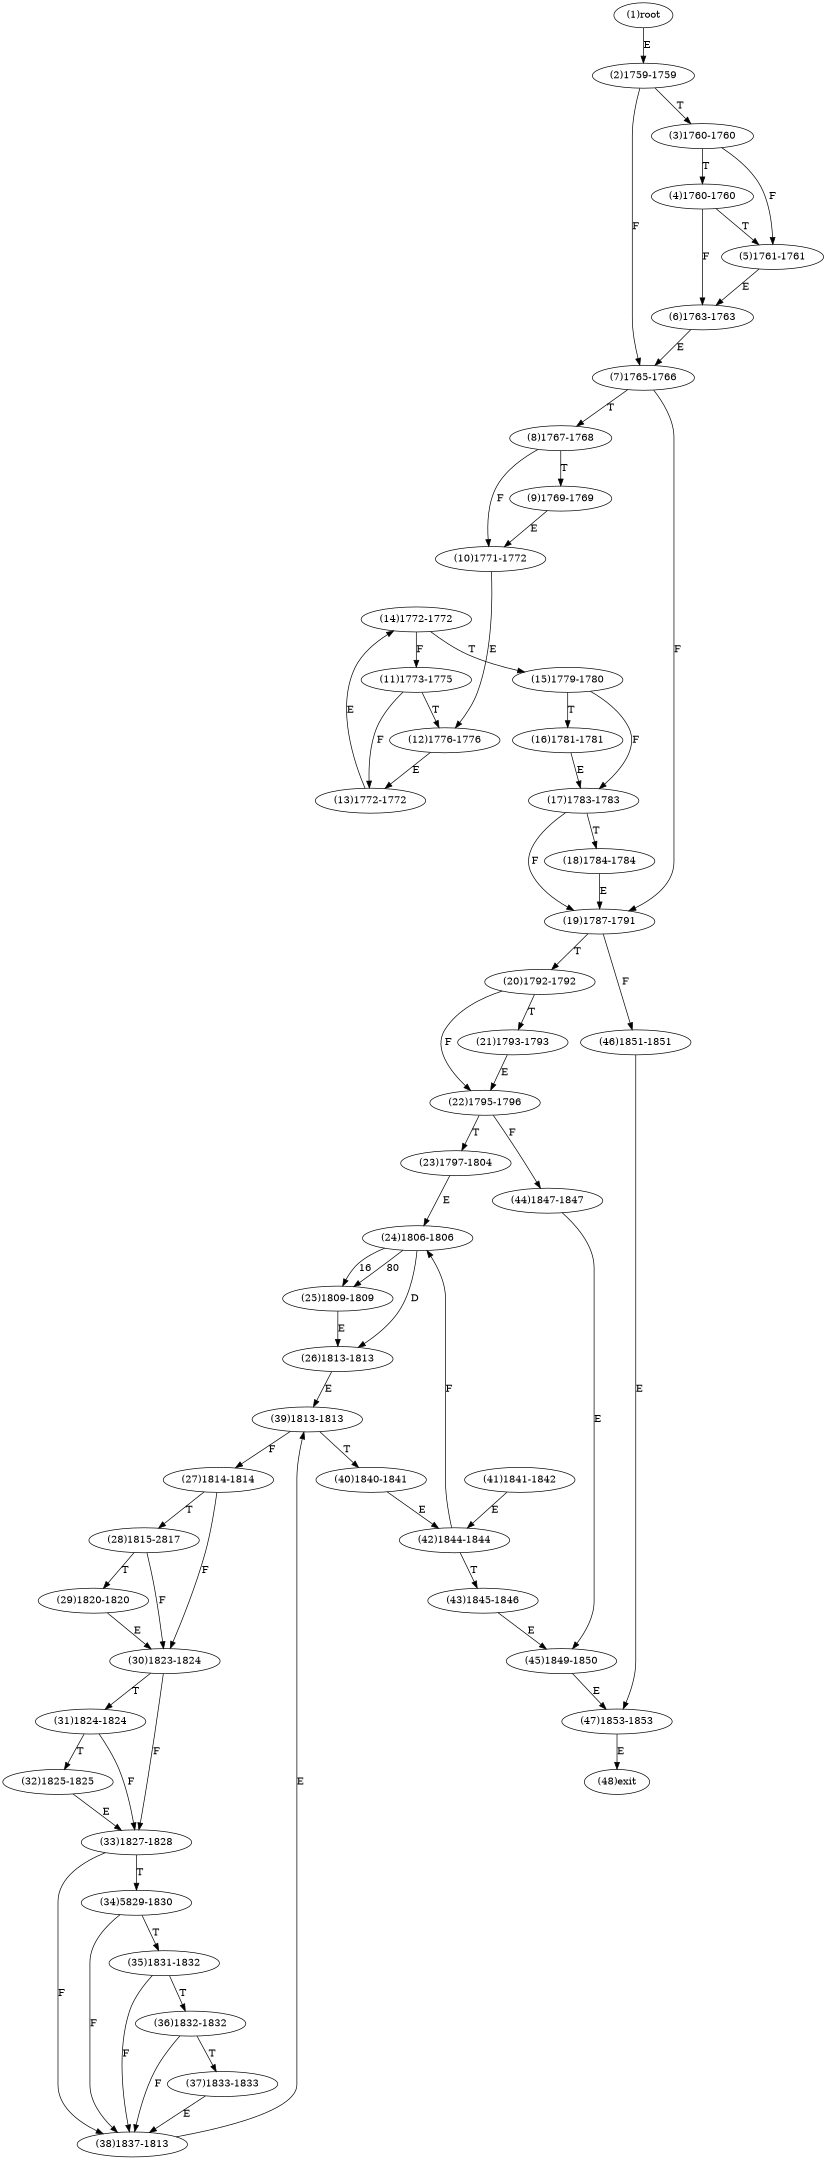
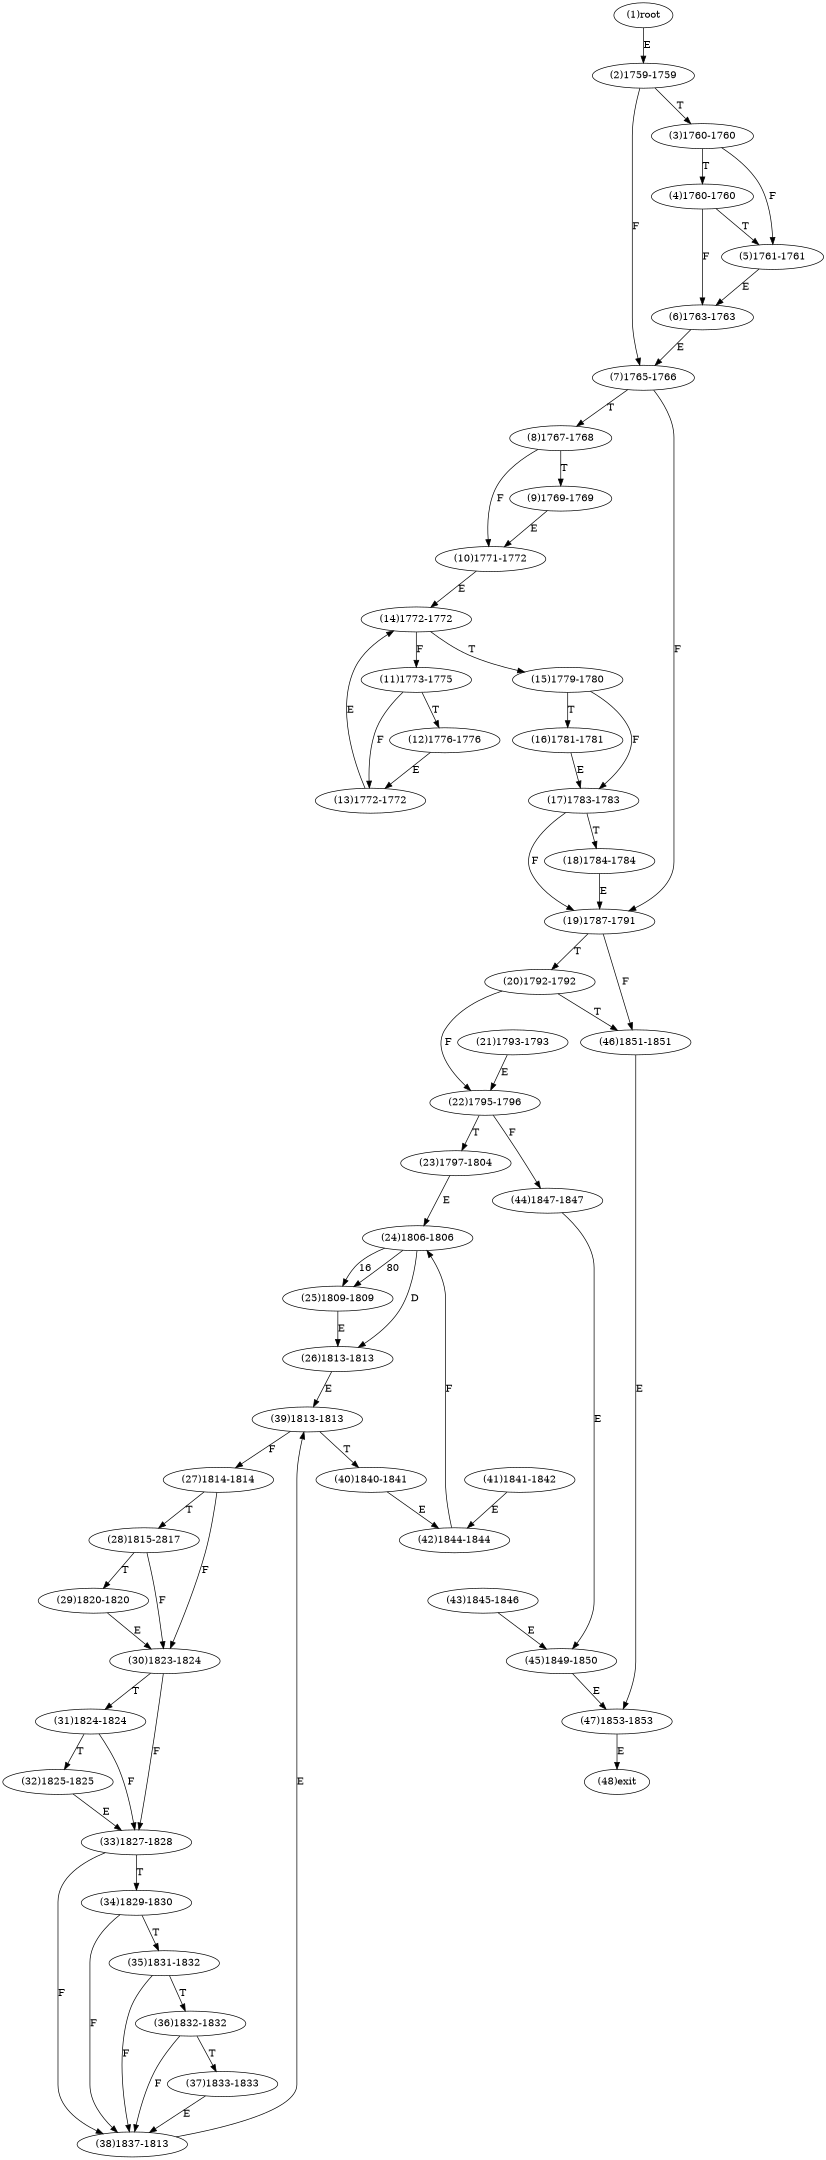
edge "(10)1771-1772" -> "(12)1776-1776": now "(10)1771-1772" -> "(14)1772-1772"
edge "(20)1792-1792" -> "(21)1793-1793": now "(20)1792-1792" -> "(46)1851-1851"
edge "(42)1844-1844" -> "(43)1845-1846": removed, label "T"
node "(34)5829-1830": label "(34)5829-1830" -> "(34)1829-1830"
